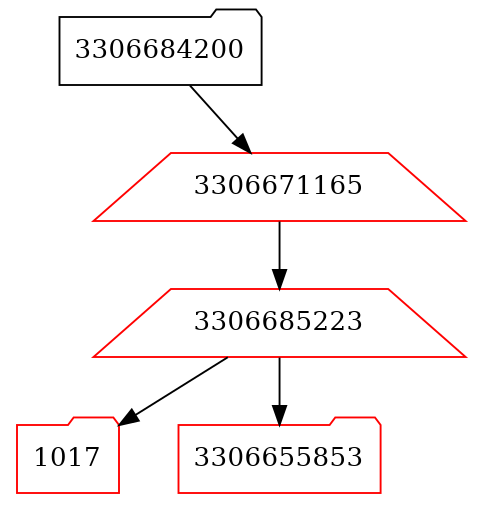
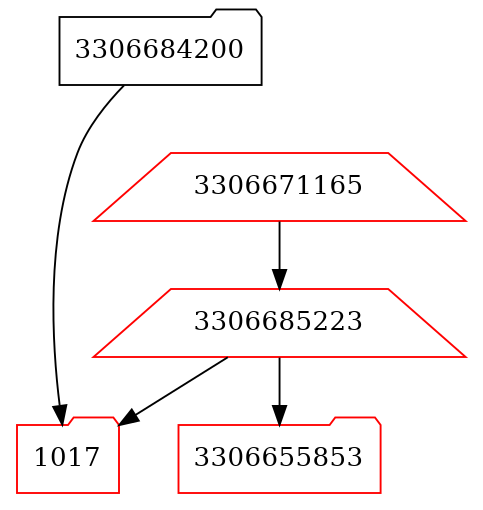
edge "3306684200" -> "3306671165": now "3306684200" -> "1017"
